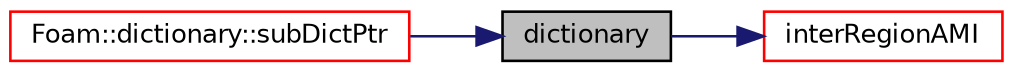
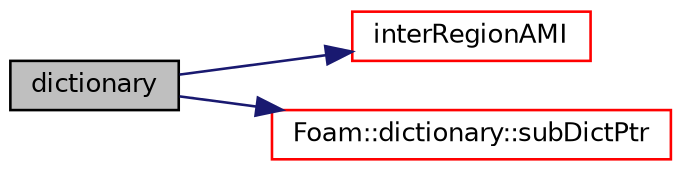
edge "Foam::dictionary::subDictPtr" -> "dictionary": reversed
